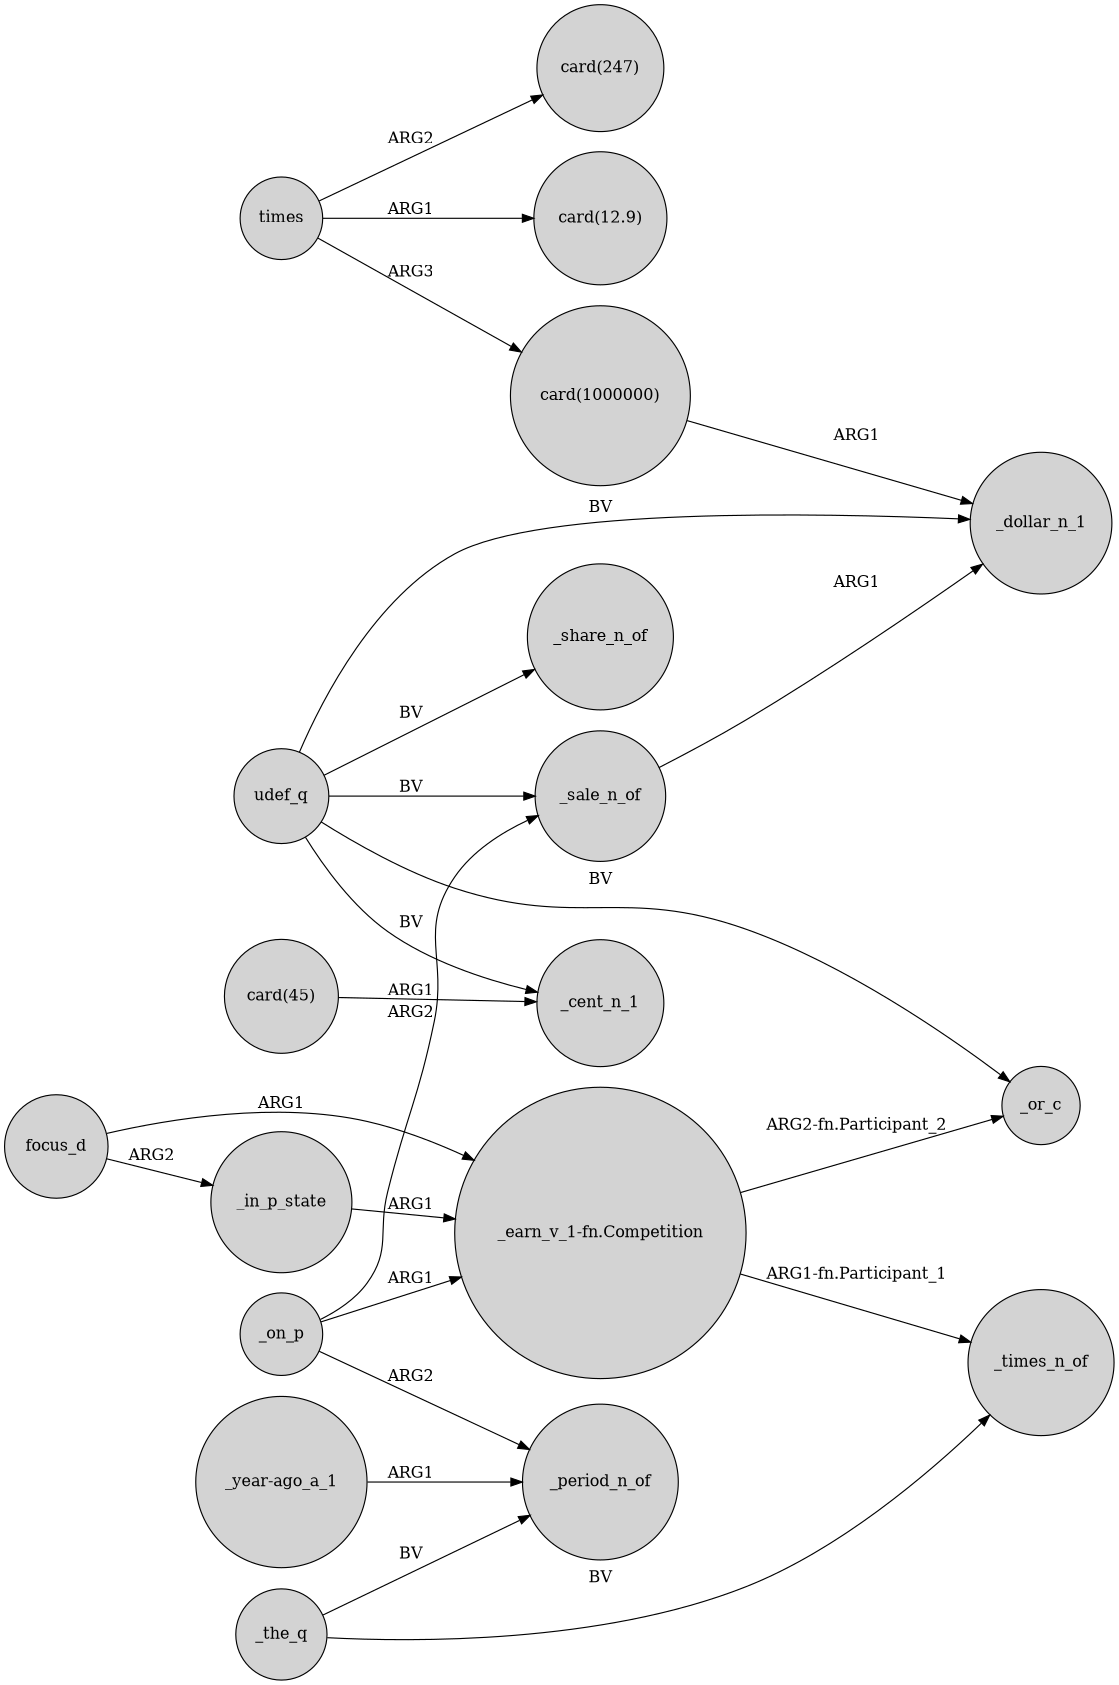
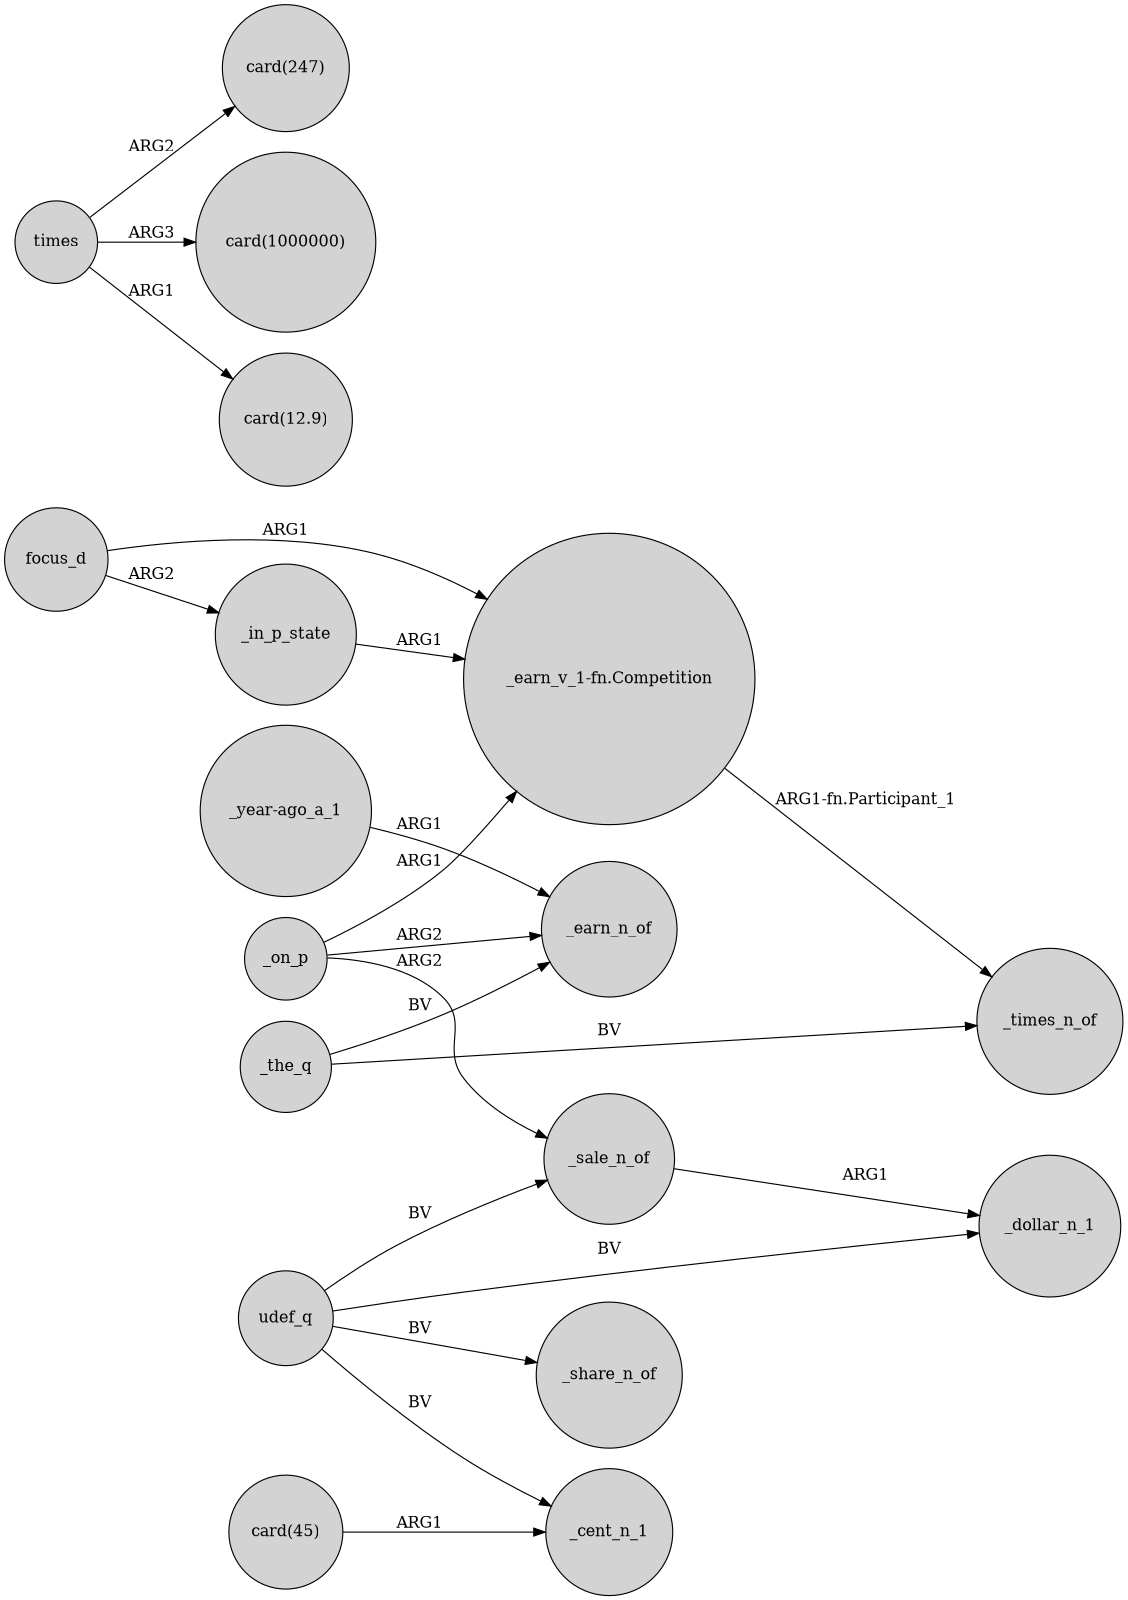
edge "card(1000000)" -> "_dollar_n_1": removed, label "ARG1"
node "_or_c": removed
node "_period_n_of": label "_period_n_of" -> "_earn_n_of"
